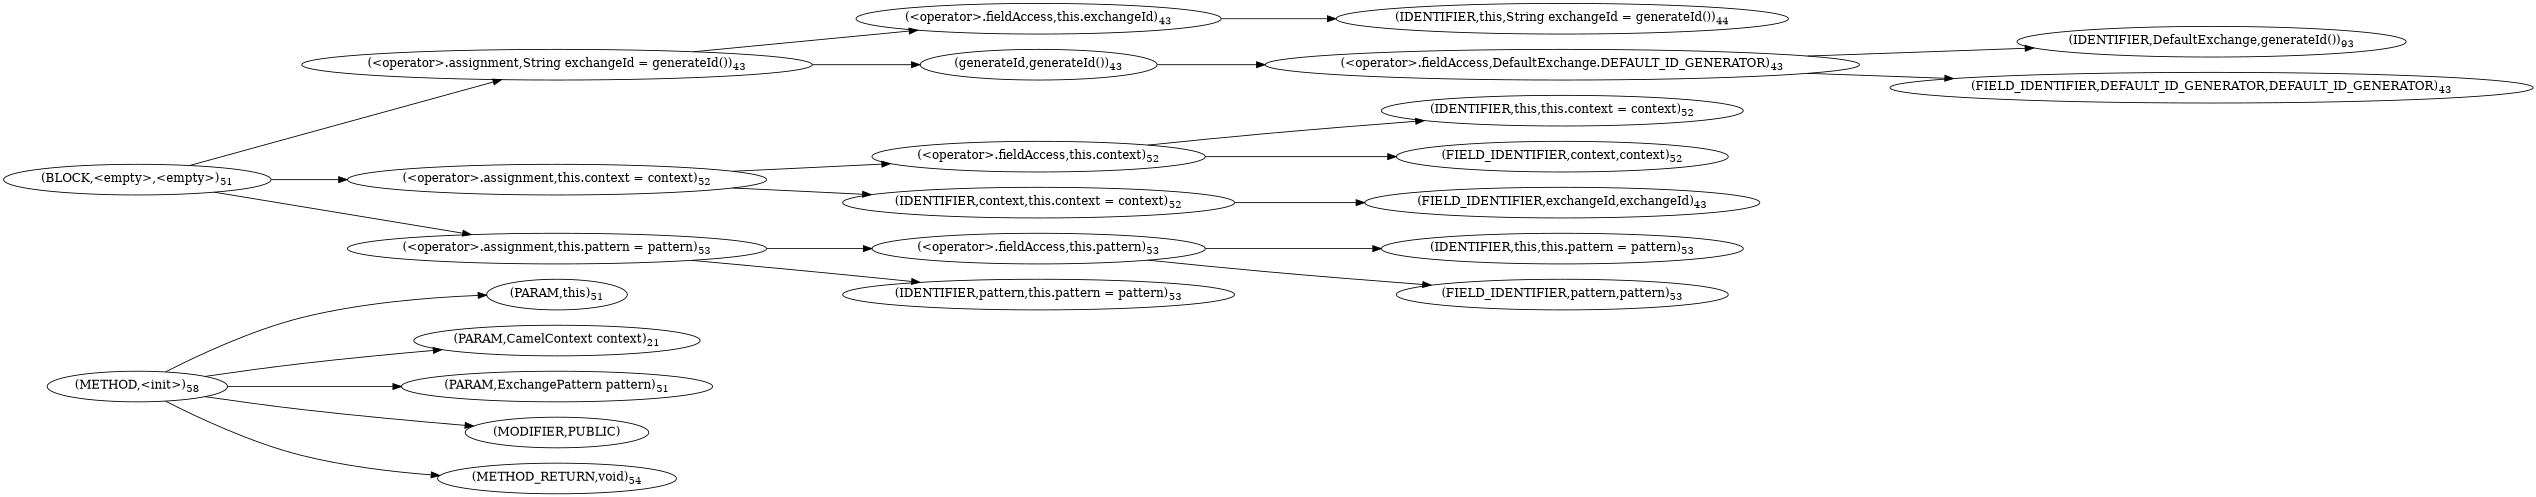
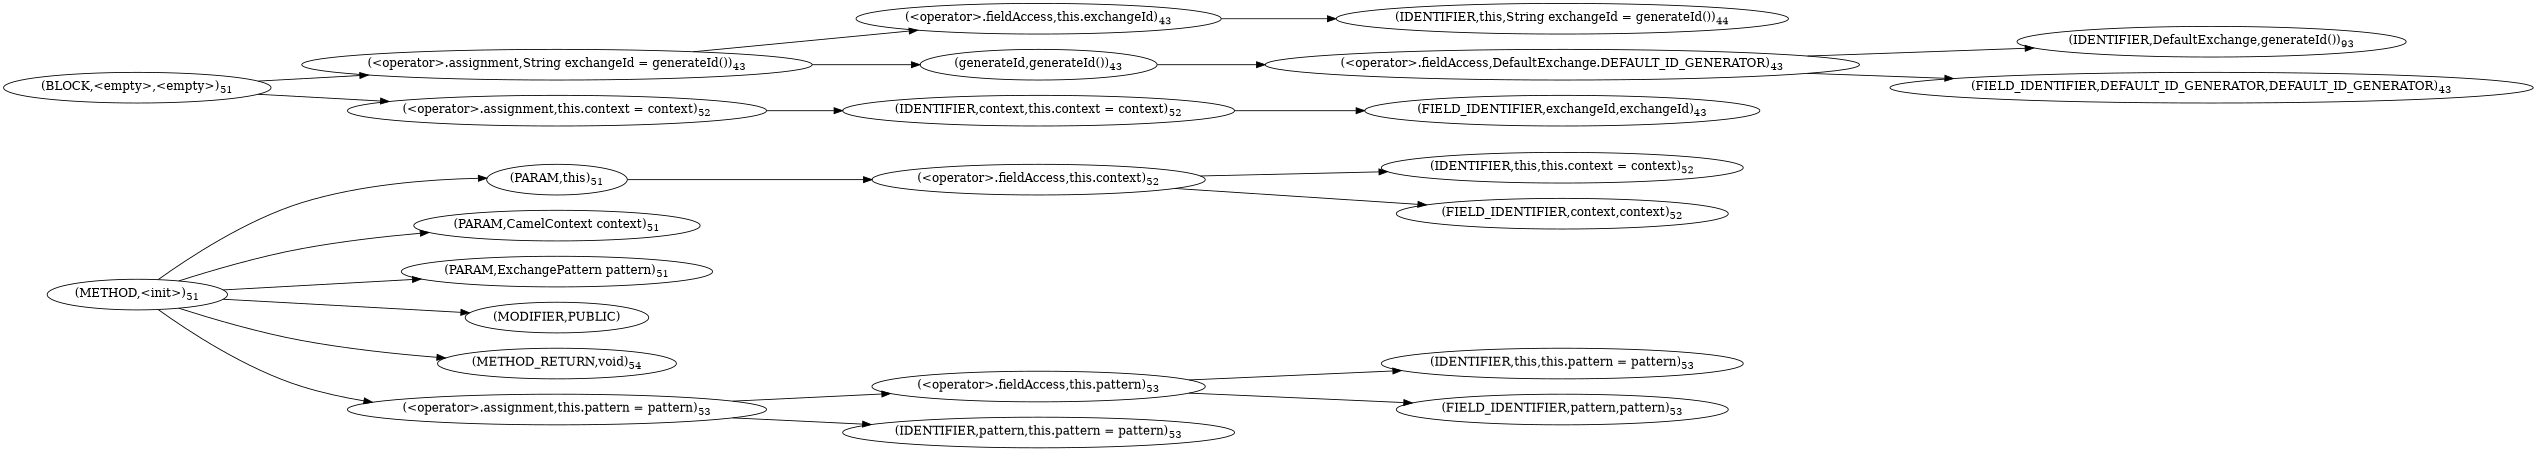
edge "(<operator>.assignment,this.context = context)" -> "(<operator>.fieldAccess,this.context)": now "(PARAM,this)" -> "(<operator>.fieldAccess,this.context)"
edge "(BLOCK,<empty>,<empty>)" -> "(<operator>.assignment,this.pattern = pattern)": now "(METHOD,<init>)" -> "(<operator>.assignment,this.pattern = pattern)"
node "(PARAM,CamelContext context)": text "21" -> "51"
node "(METHOD,<init>)": text "58" -> "51"
